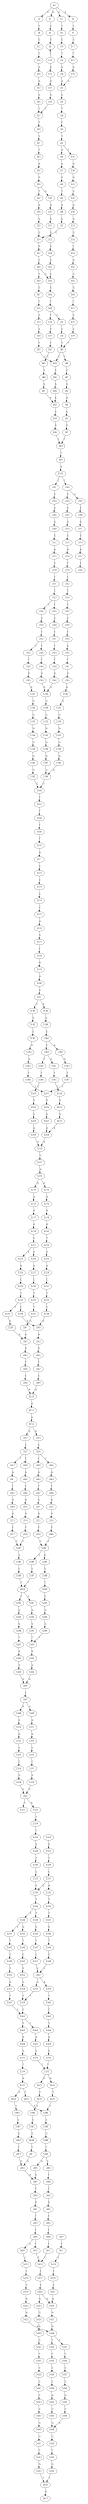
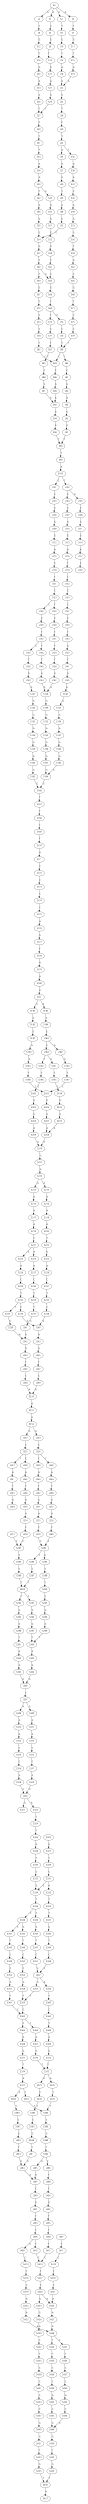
edge "S13" -> "S9": reversed
node "S273": removed
